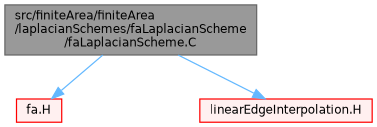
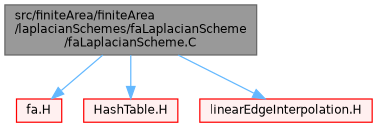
node "HashTable.H": added
